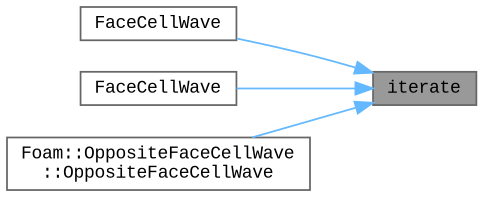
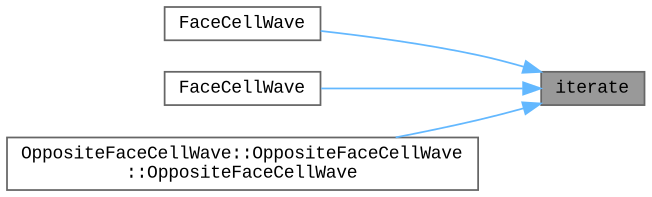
node "Foam::OppositeFaceCellWave ::OppositeFaceCellWave": label "Foam::OppositeFaceCellWave ::OppositeFaceCellWave" -> "OppositeFaceCellWave::OppositeFaceCellWave ::OppositeFaceCellWave"
